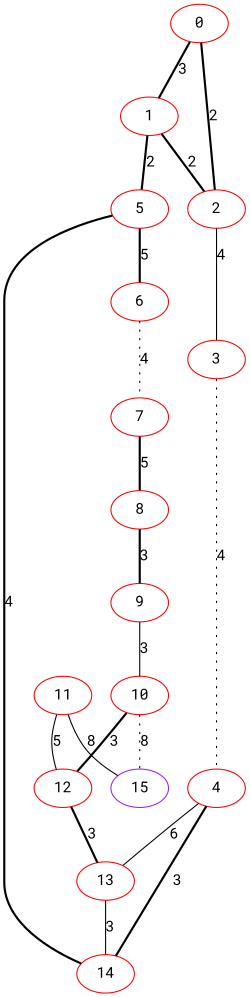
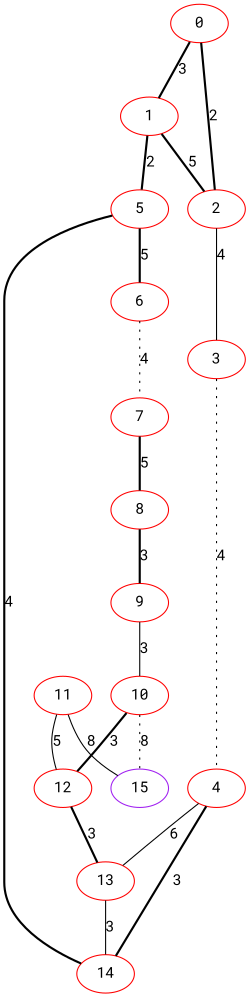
edge "1" -- "2": label "2" -> "5"
